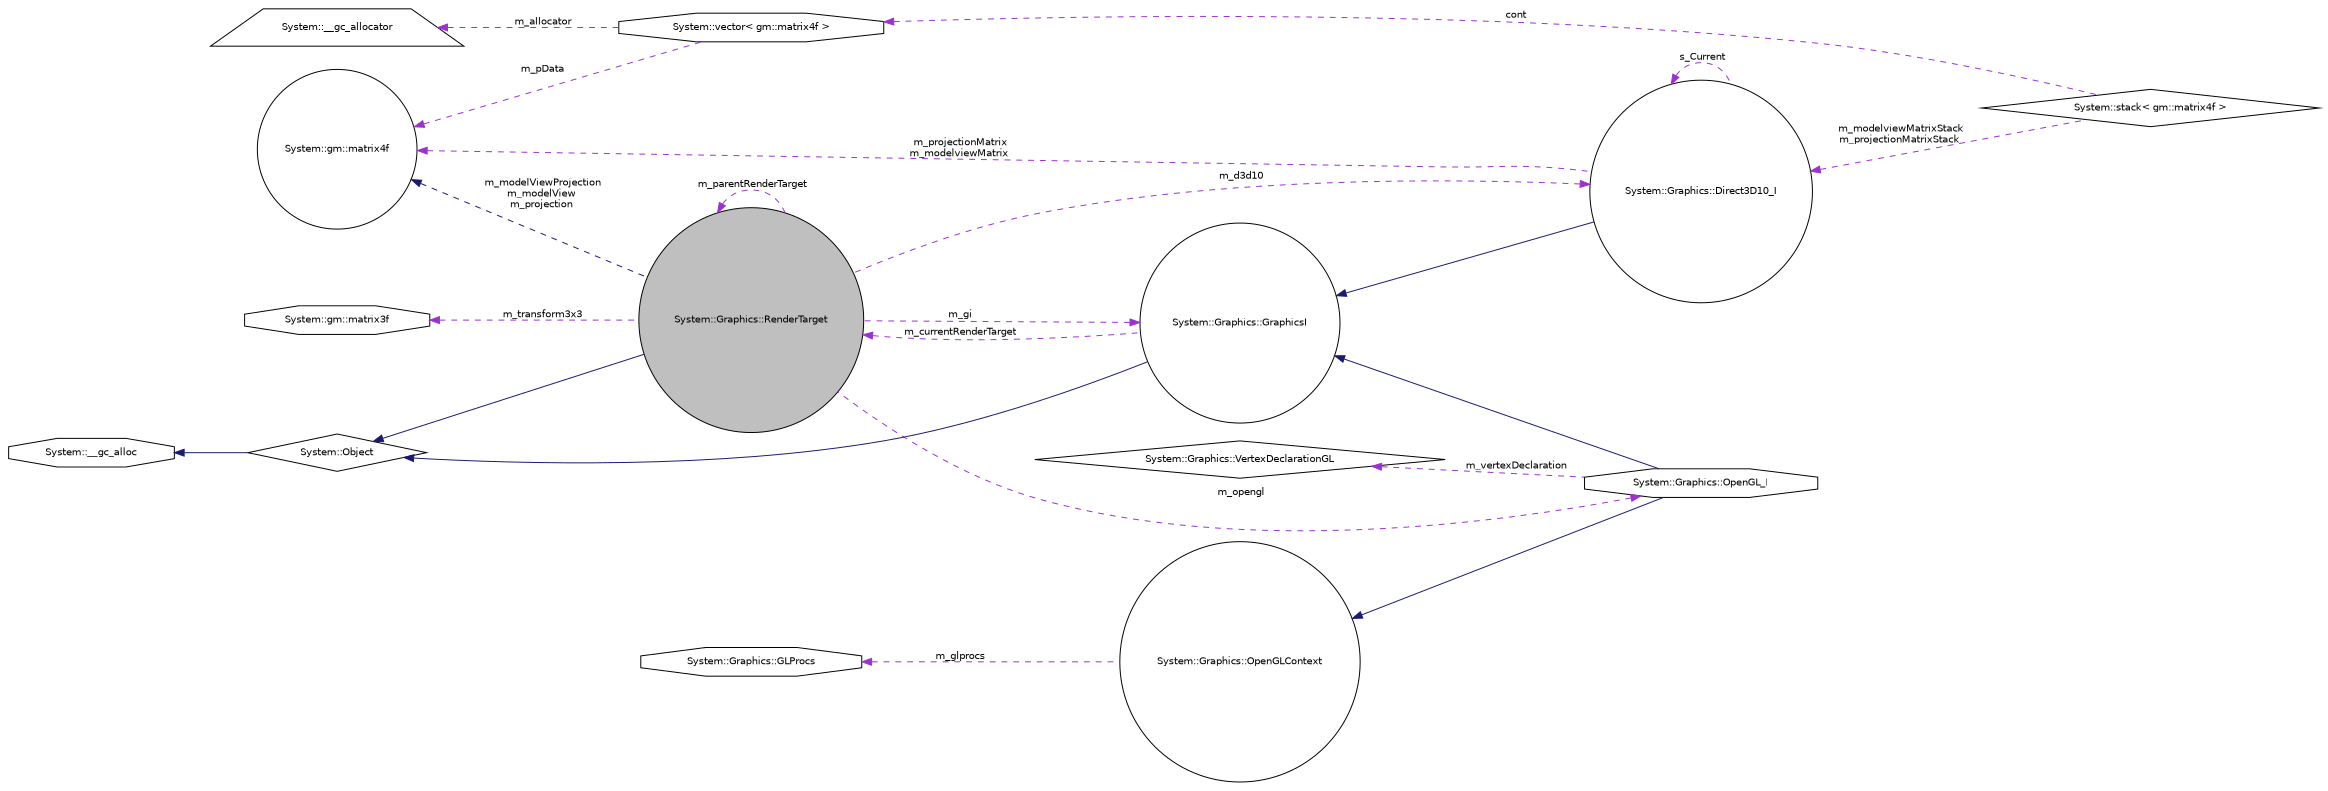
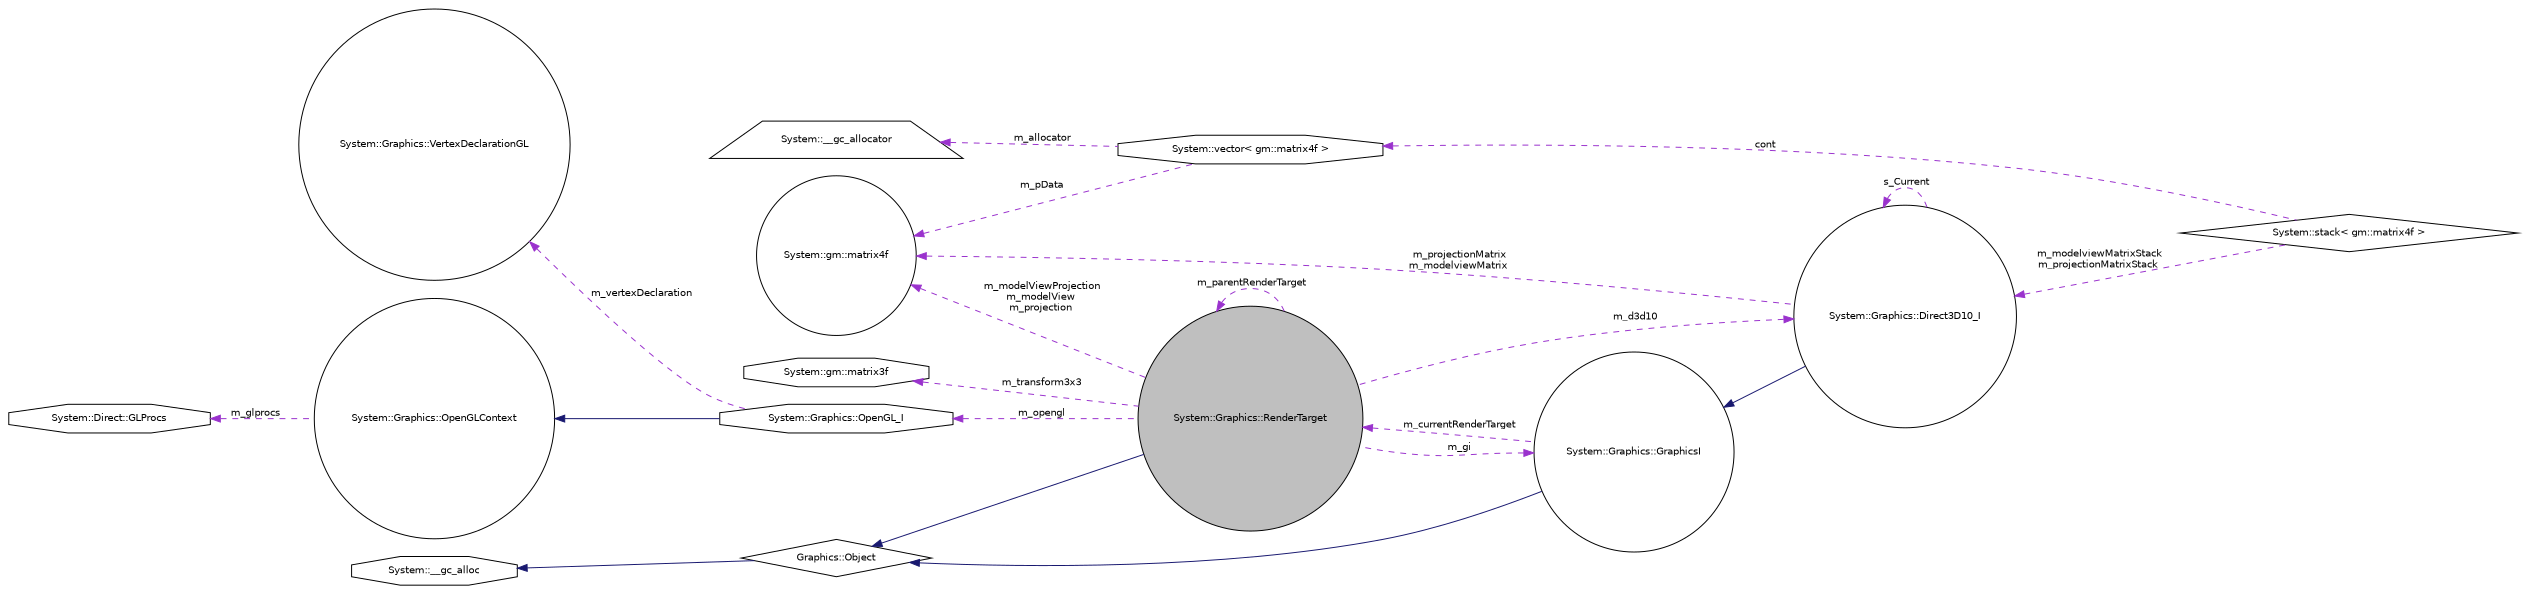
edge "System::Graphics::RenderTarget" -> "System::gm::matrix4f": color midnightblue -> darkorchid3
edge "System::Graphics::OpenGL_I" -> "System::Graphics::GraphicsI": removed
node "System::Object": label "System::Object" -> "Graphics::Object"
node "System::Graphics::VertexDeclarationGL": shape diamond -> circle
node "System::Graphics::GLProcs": label "System::Graphics::GLProcs" -> "System::Direct::GLProcs"
